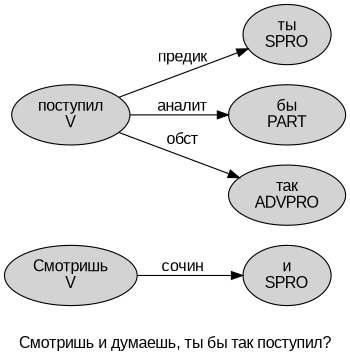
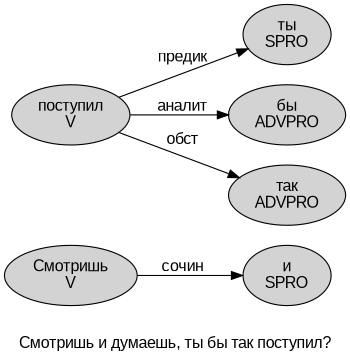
node "бы PART": label "бы PART" -> "бы ADVPRO"
